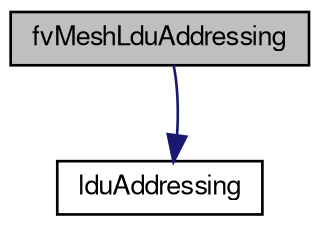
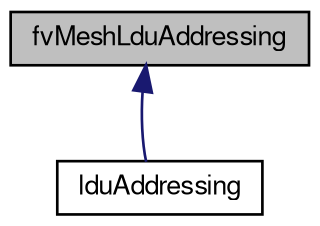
edge "fvMeshLduAddressing" -> "lduAddressing": reversed
